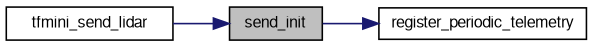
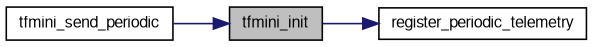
node "tfmini_send_lidar": label "tfmini_send_lidar" -> "tfmini_send_periodic"
node "send_init": label "send_init" -> "tfmini_init"
